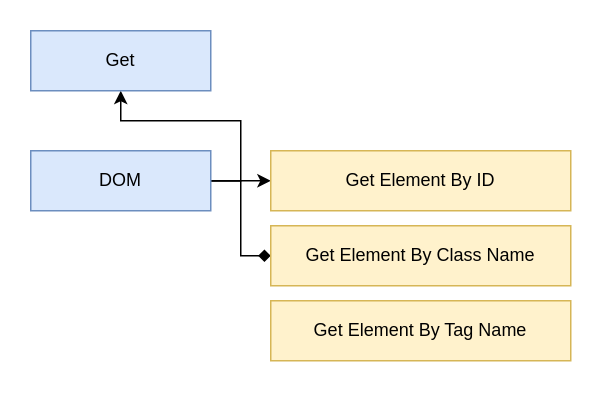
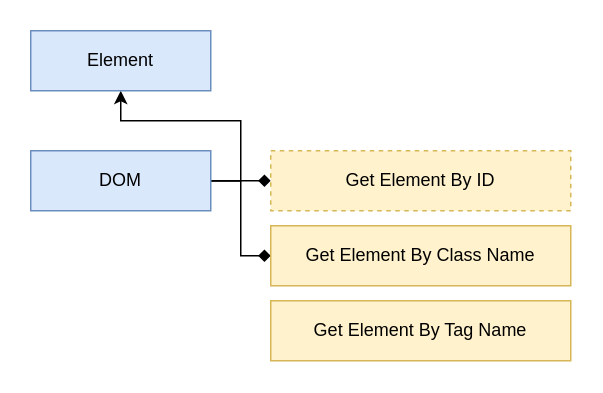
node "Get": label "Get" -> "Element"
edge "DOM" -> "Get Element By ID": arrowhead classic -> diamond
node "Get Element By ID": style solid -> dashed
